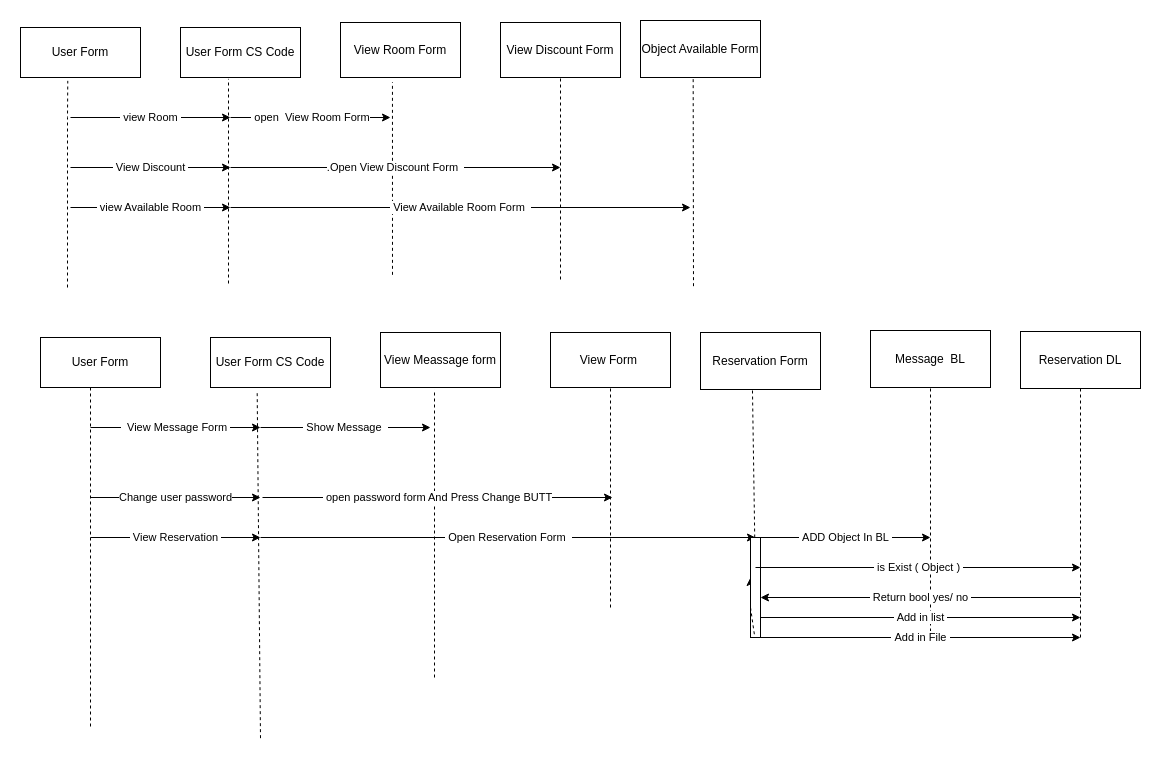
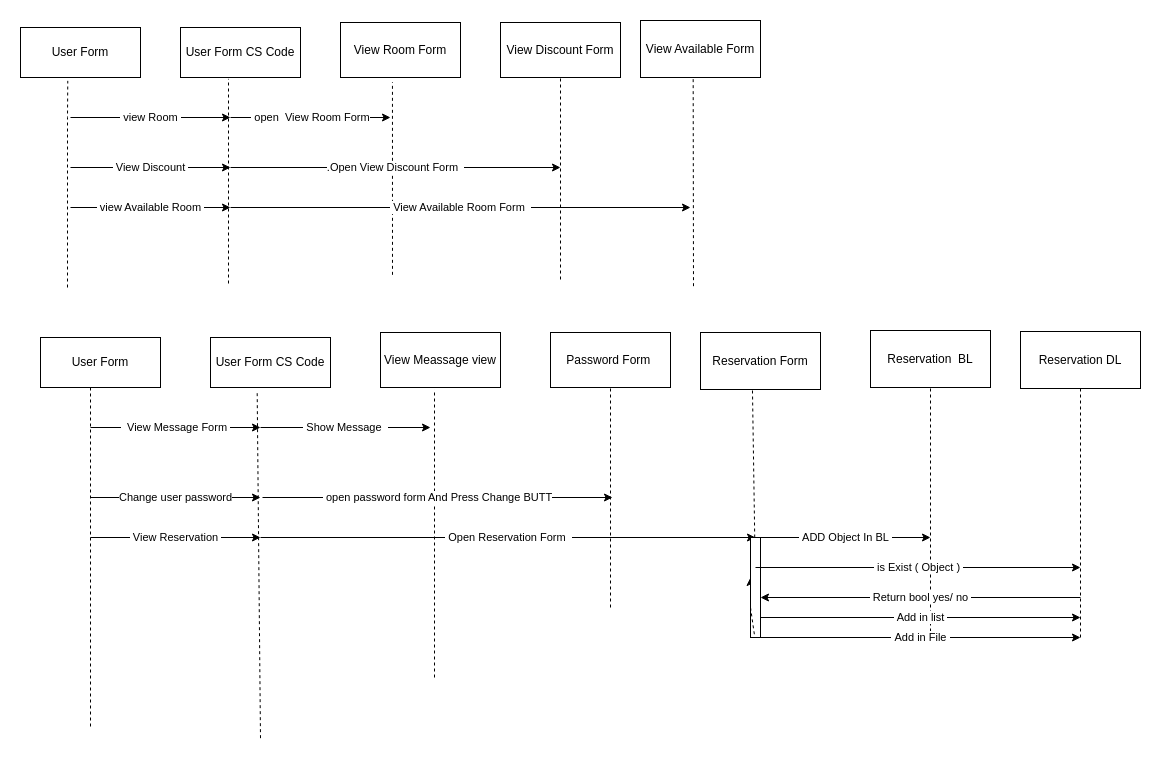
node "Object Available Form": label "Object Available Form" -> "View Available Form"
node "Message BL": label "Message BL" -> "Reservation BL"
node "View Meassage form": label "View Meassage form" -> "View Meassage view"
node "View Form": label "View Form" -> "Password Form"
